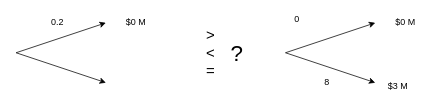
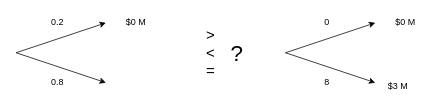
node "0": moved (297, 19) -> (327, 23)
node "0.8": added
